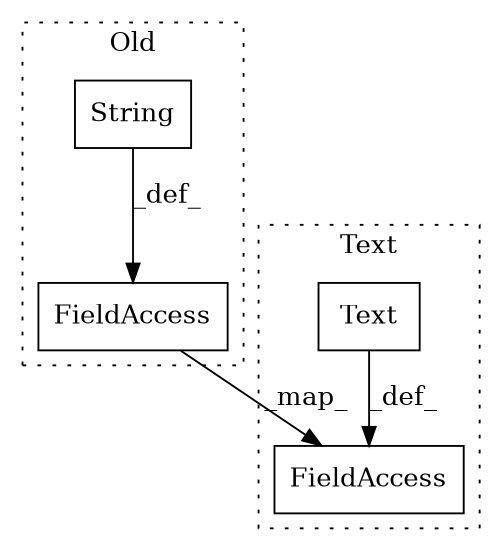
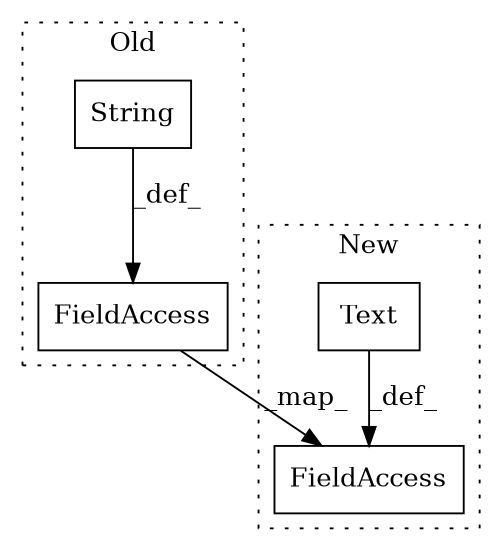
cluster "Text": label "Text" -> "New"
